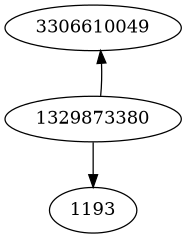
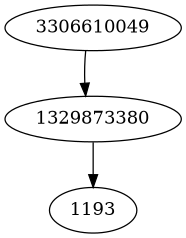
edge "1329873380" -> "3306610049": reversed
